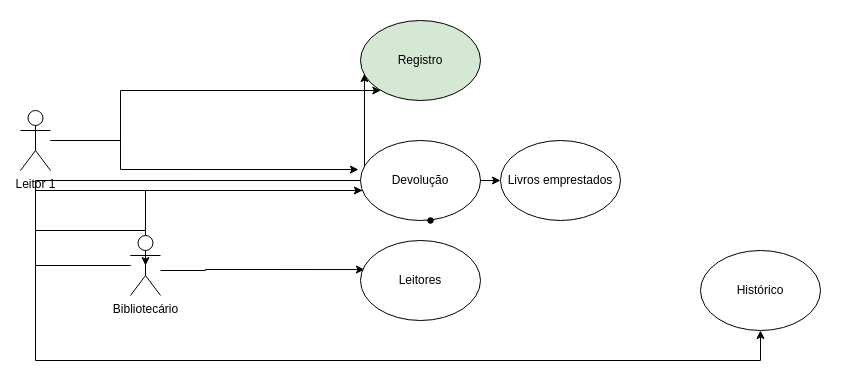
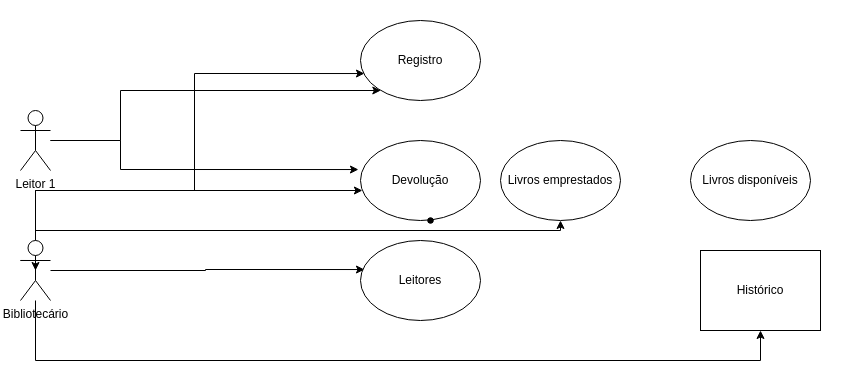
node "Registro": fillcolor #d5e8d4 -> #ffffff
node "Livros disponíveis": added
node "Bibliotecário": moved (146, 266) -> (36, 271)
node "Histórico": shape ellipse -> rectangle
